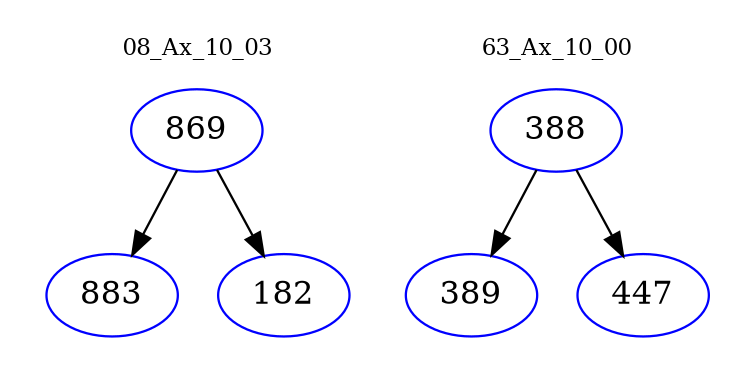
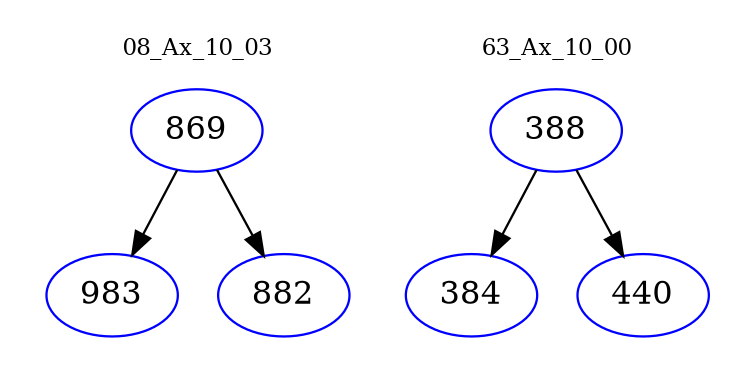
node "883": label "883" -> "983"
node "182": label "182" -> "882"
node "389": label "389" -> "384"
node "447": label "447" -> "440"
